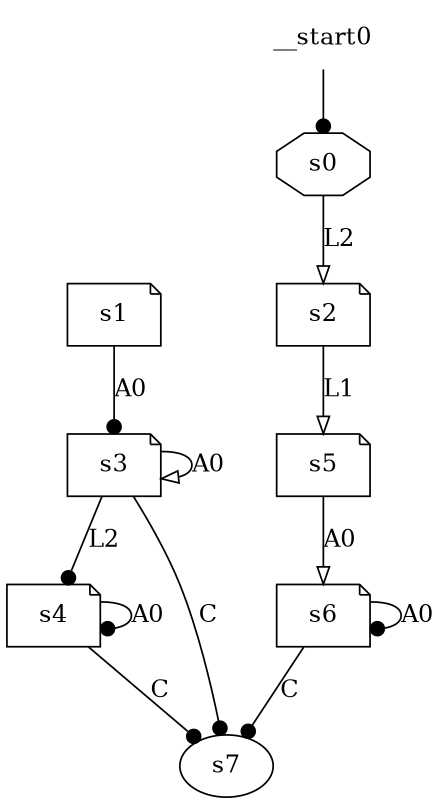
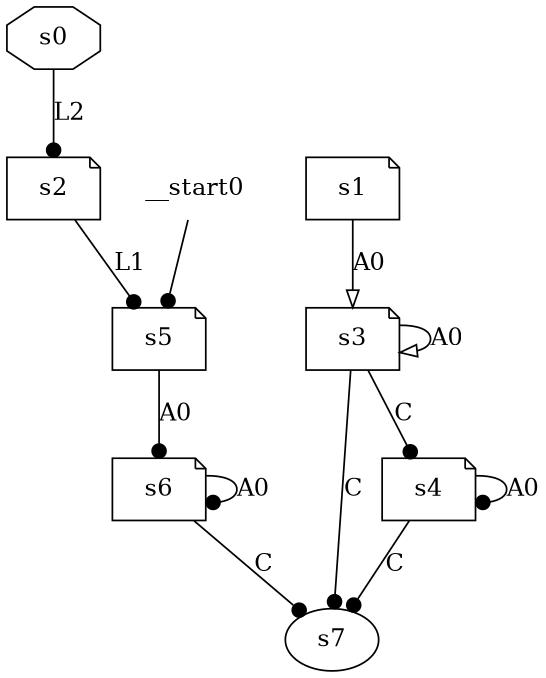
edge "__start0" -> "s0": now "__start0" -> "s5"
edge "s0" -> "s2": arrowhead onormal -> dot
edge "s2" -> "s5": arrowhead onormal -> dot
edge "s1" -> "s3": arrowhead dot -> onormal
edge "s5" -> "s6": arrowhead onormal -> dot
edge "s3" -> "s4": label "L2" -> "C"
